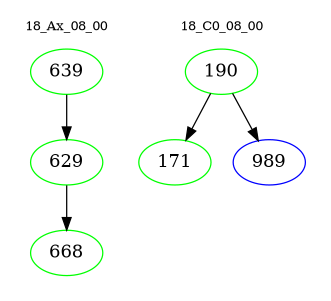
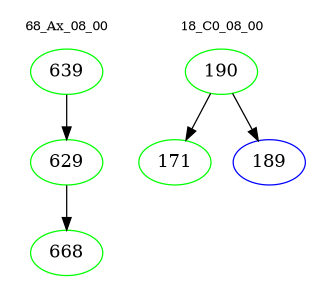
cluster "18_Ax_08_00": label "18_Ax_08_00" -> "68_Ax_08_00"
node "989": label "989" -> "189"
